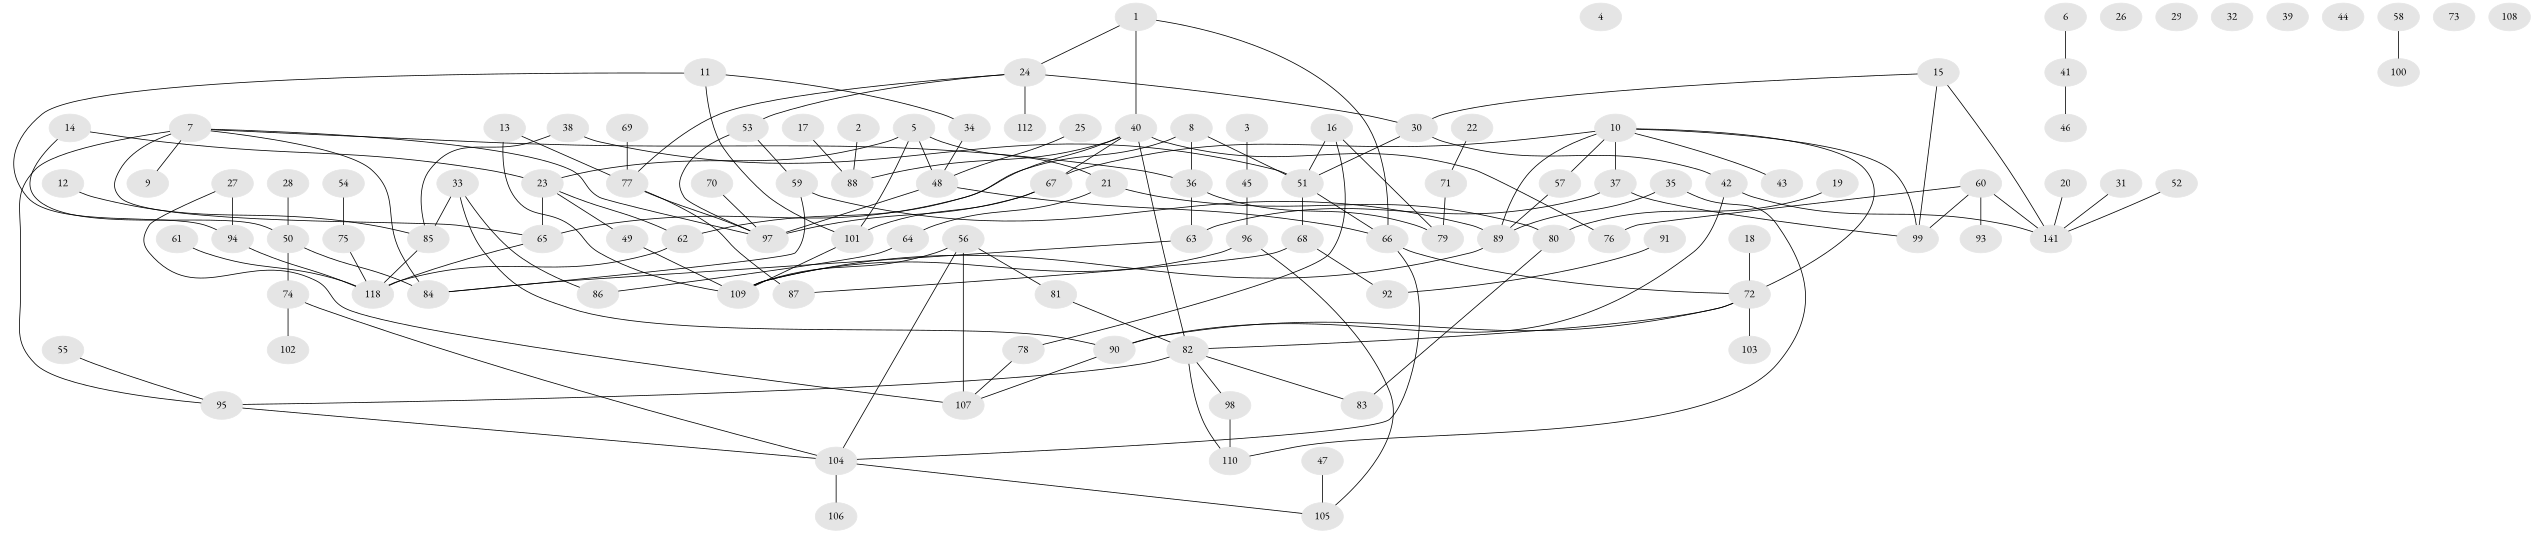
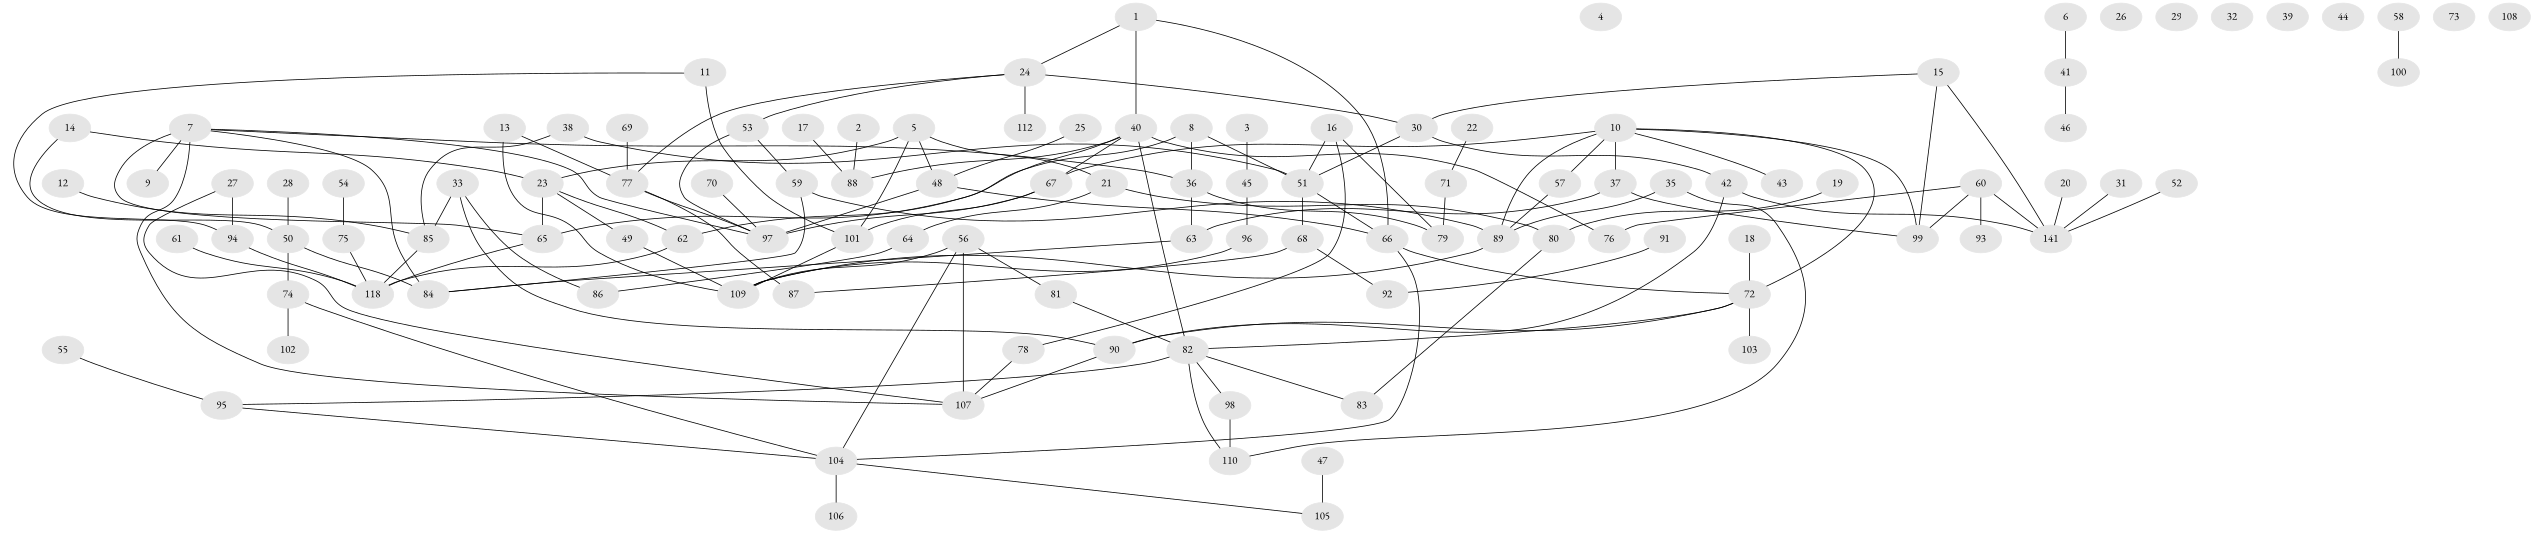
node "34": removed
edge "7" -- "95": now "7" -- "107"
edge "96" -- "105": removed
